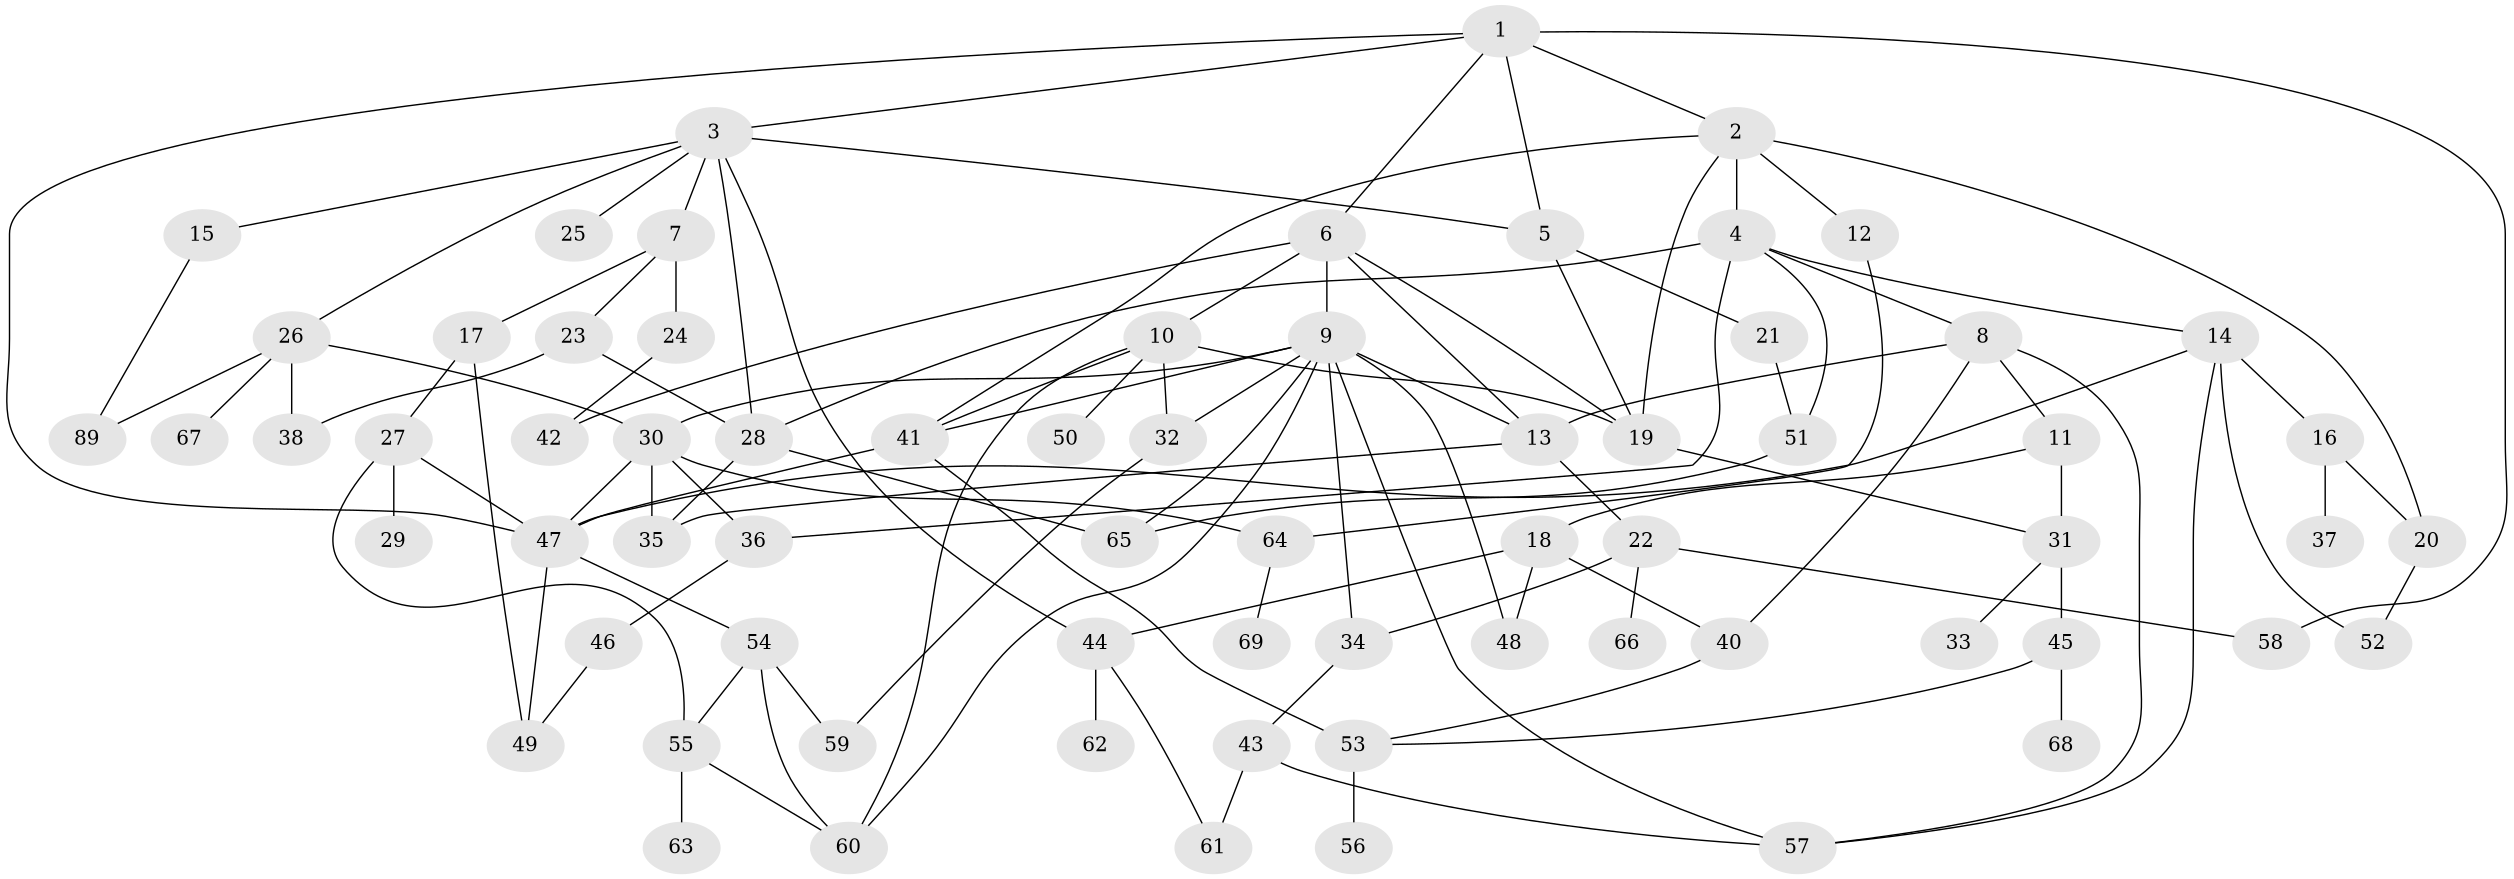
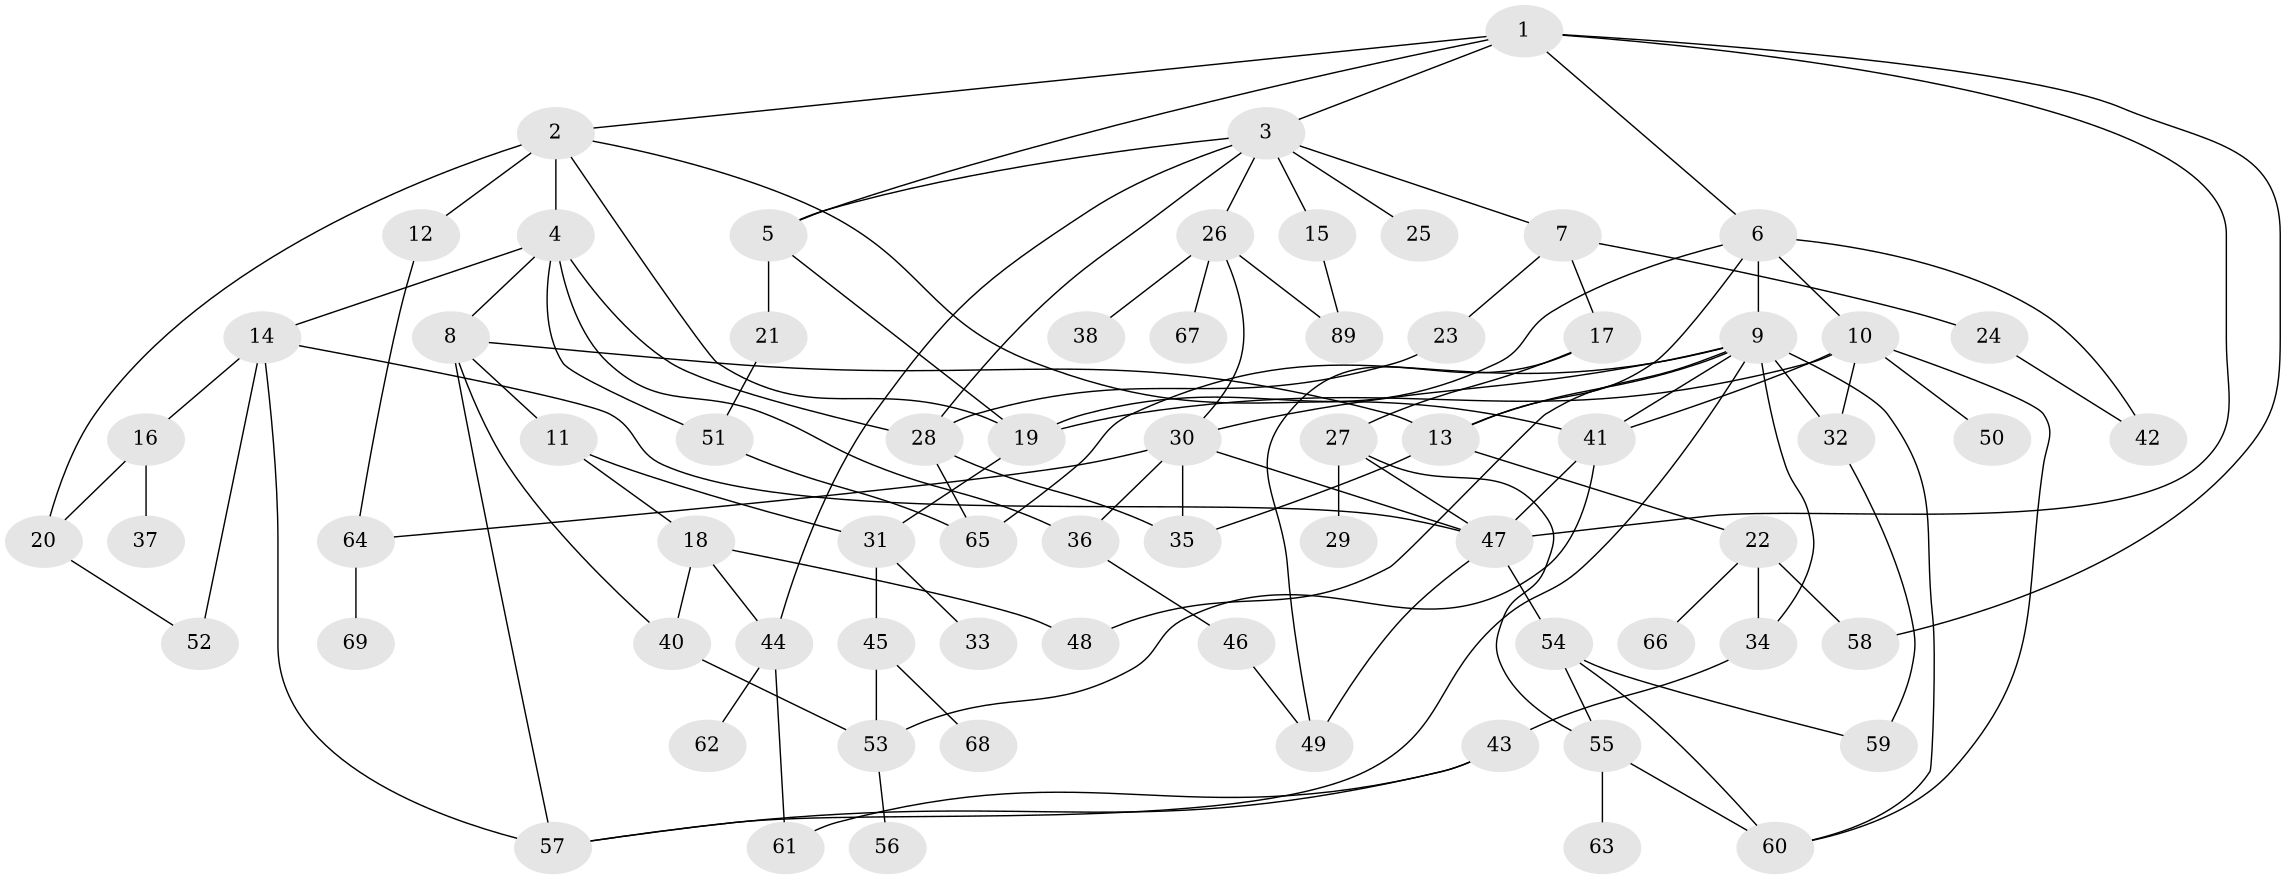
edge "23" -- "38": removed
